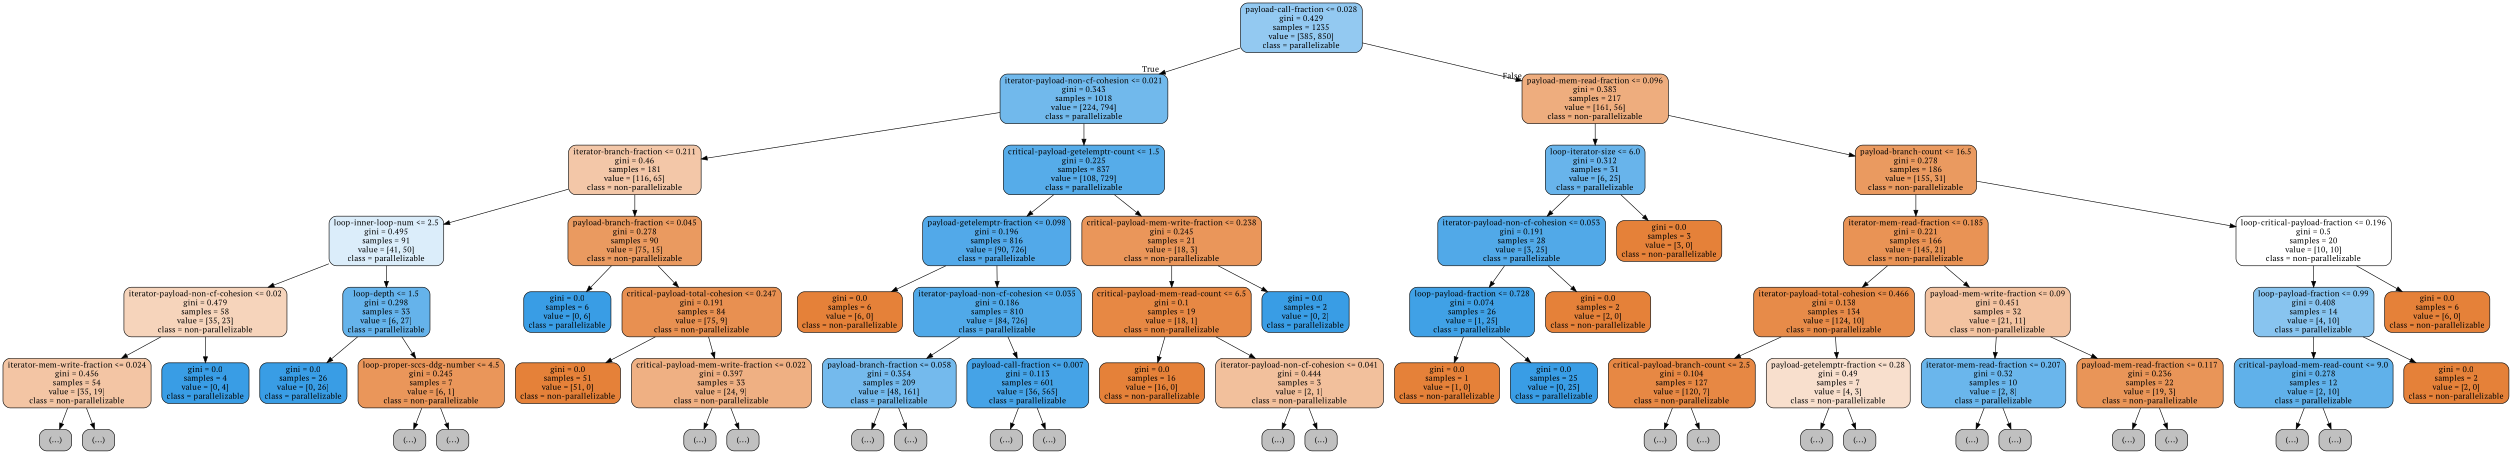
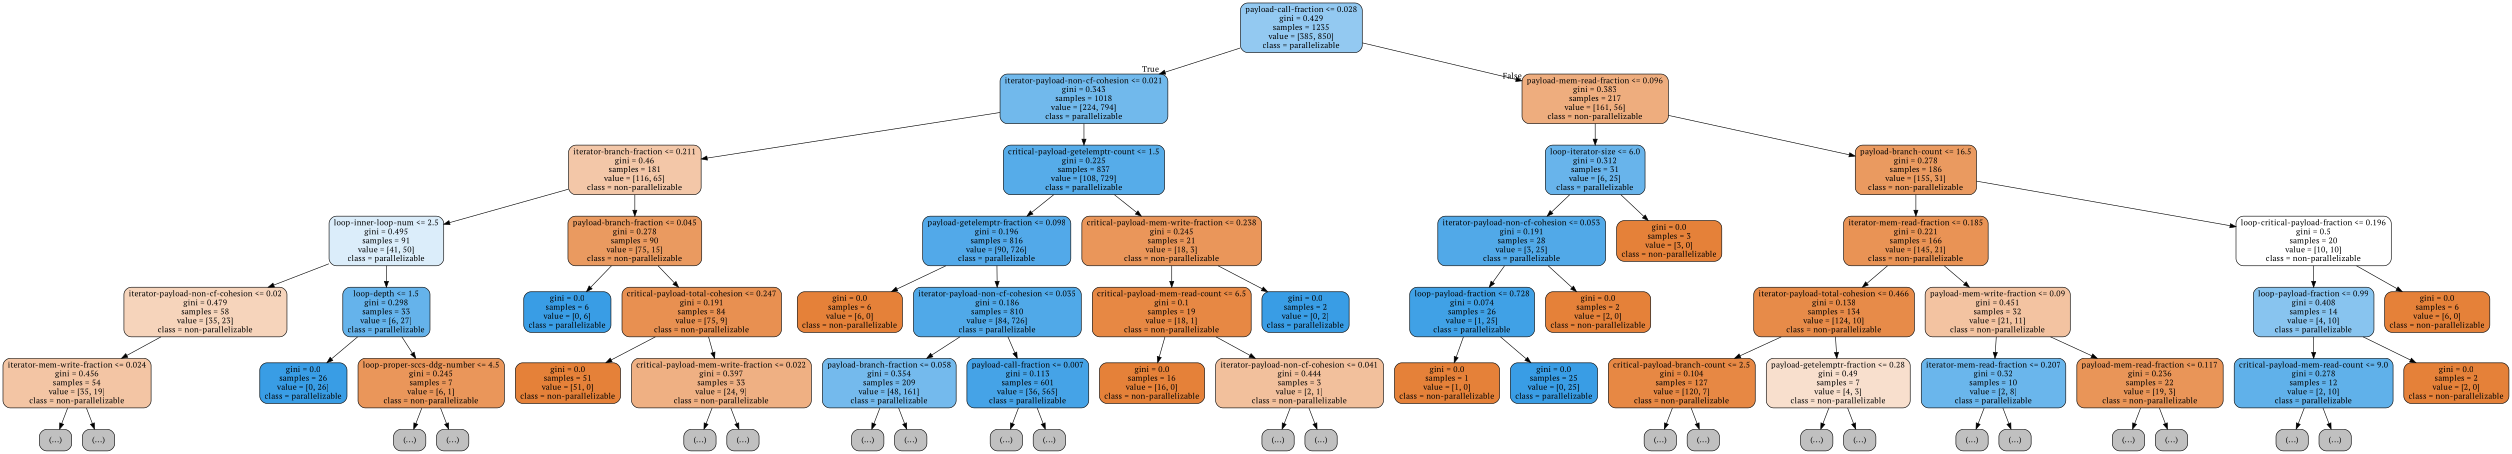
node "gini = 0.0 samples = 4 value = [0, 4] class = parallelizable": removed
